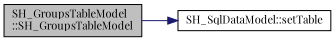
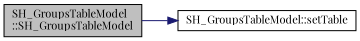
node "SH_SqlDataModel::setTable": label "SH_SqlDataModel::setTable" -> "SH_GroupsTableModel::setTable"
